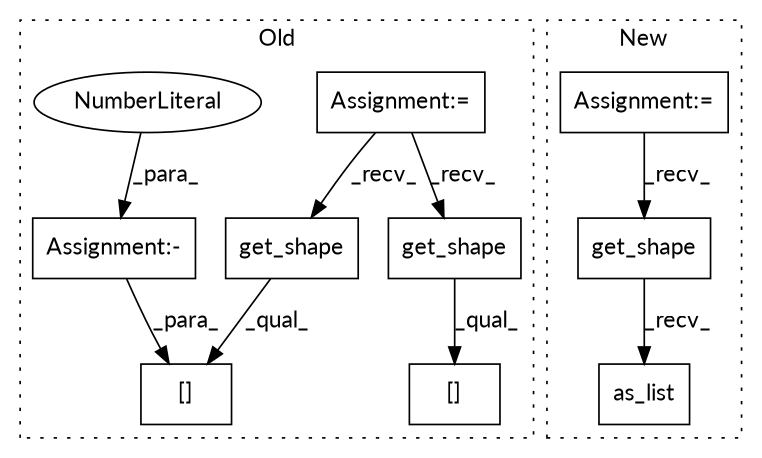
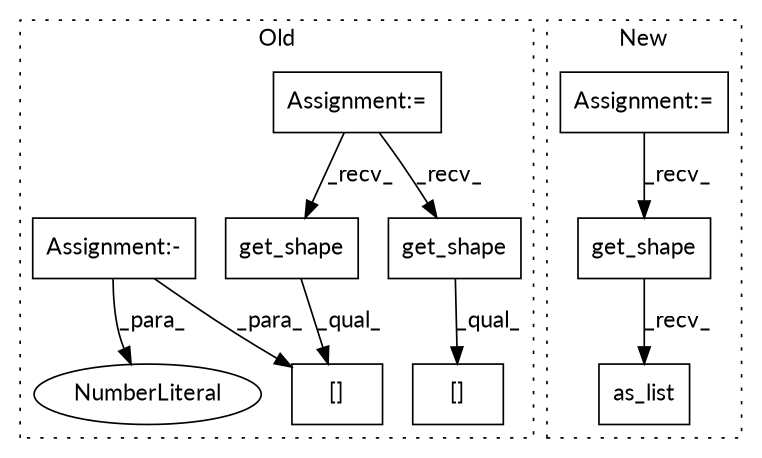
edge "NumberLiteral" -> "Assignment:-": reversed
